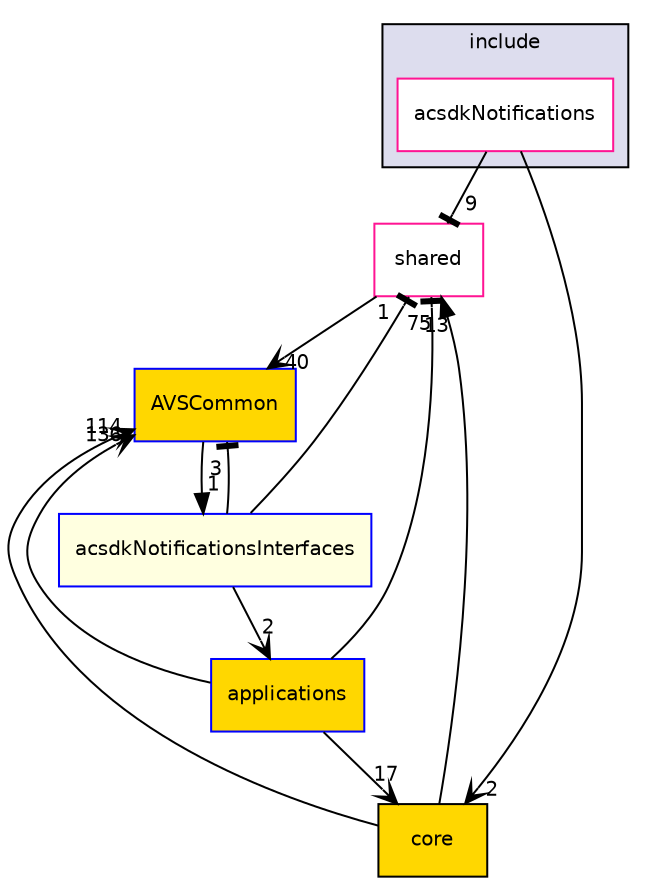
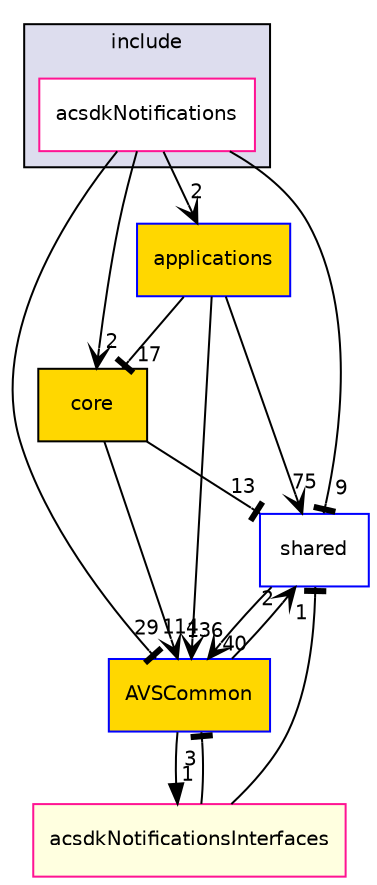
node "shared": color deeppink -> blue
edge "acsdkNotifications" -> "AVSCommon": added
edge "applications" -> "shared": arrowhead tee -> vee
node "acsdkNotificationsInterfaces": color blue -> deeppink
edge "core" -> "shared": arrowhead normal -> tee
edge "acsdkNotificationsInterfaces" -> "applications": now "acsdkNotifications" -> "applications"
edge "AVSCommon" -> "shared": added
edge "applications" -> "core": arrowhead vee -> tee
